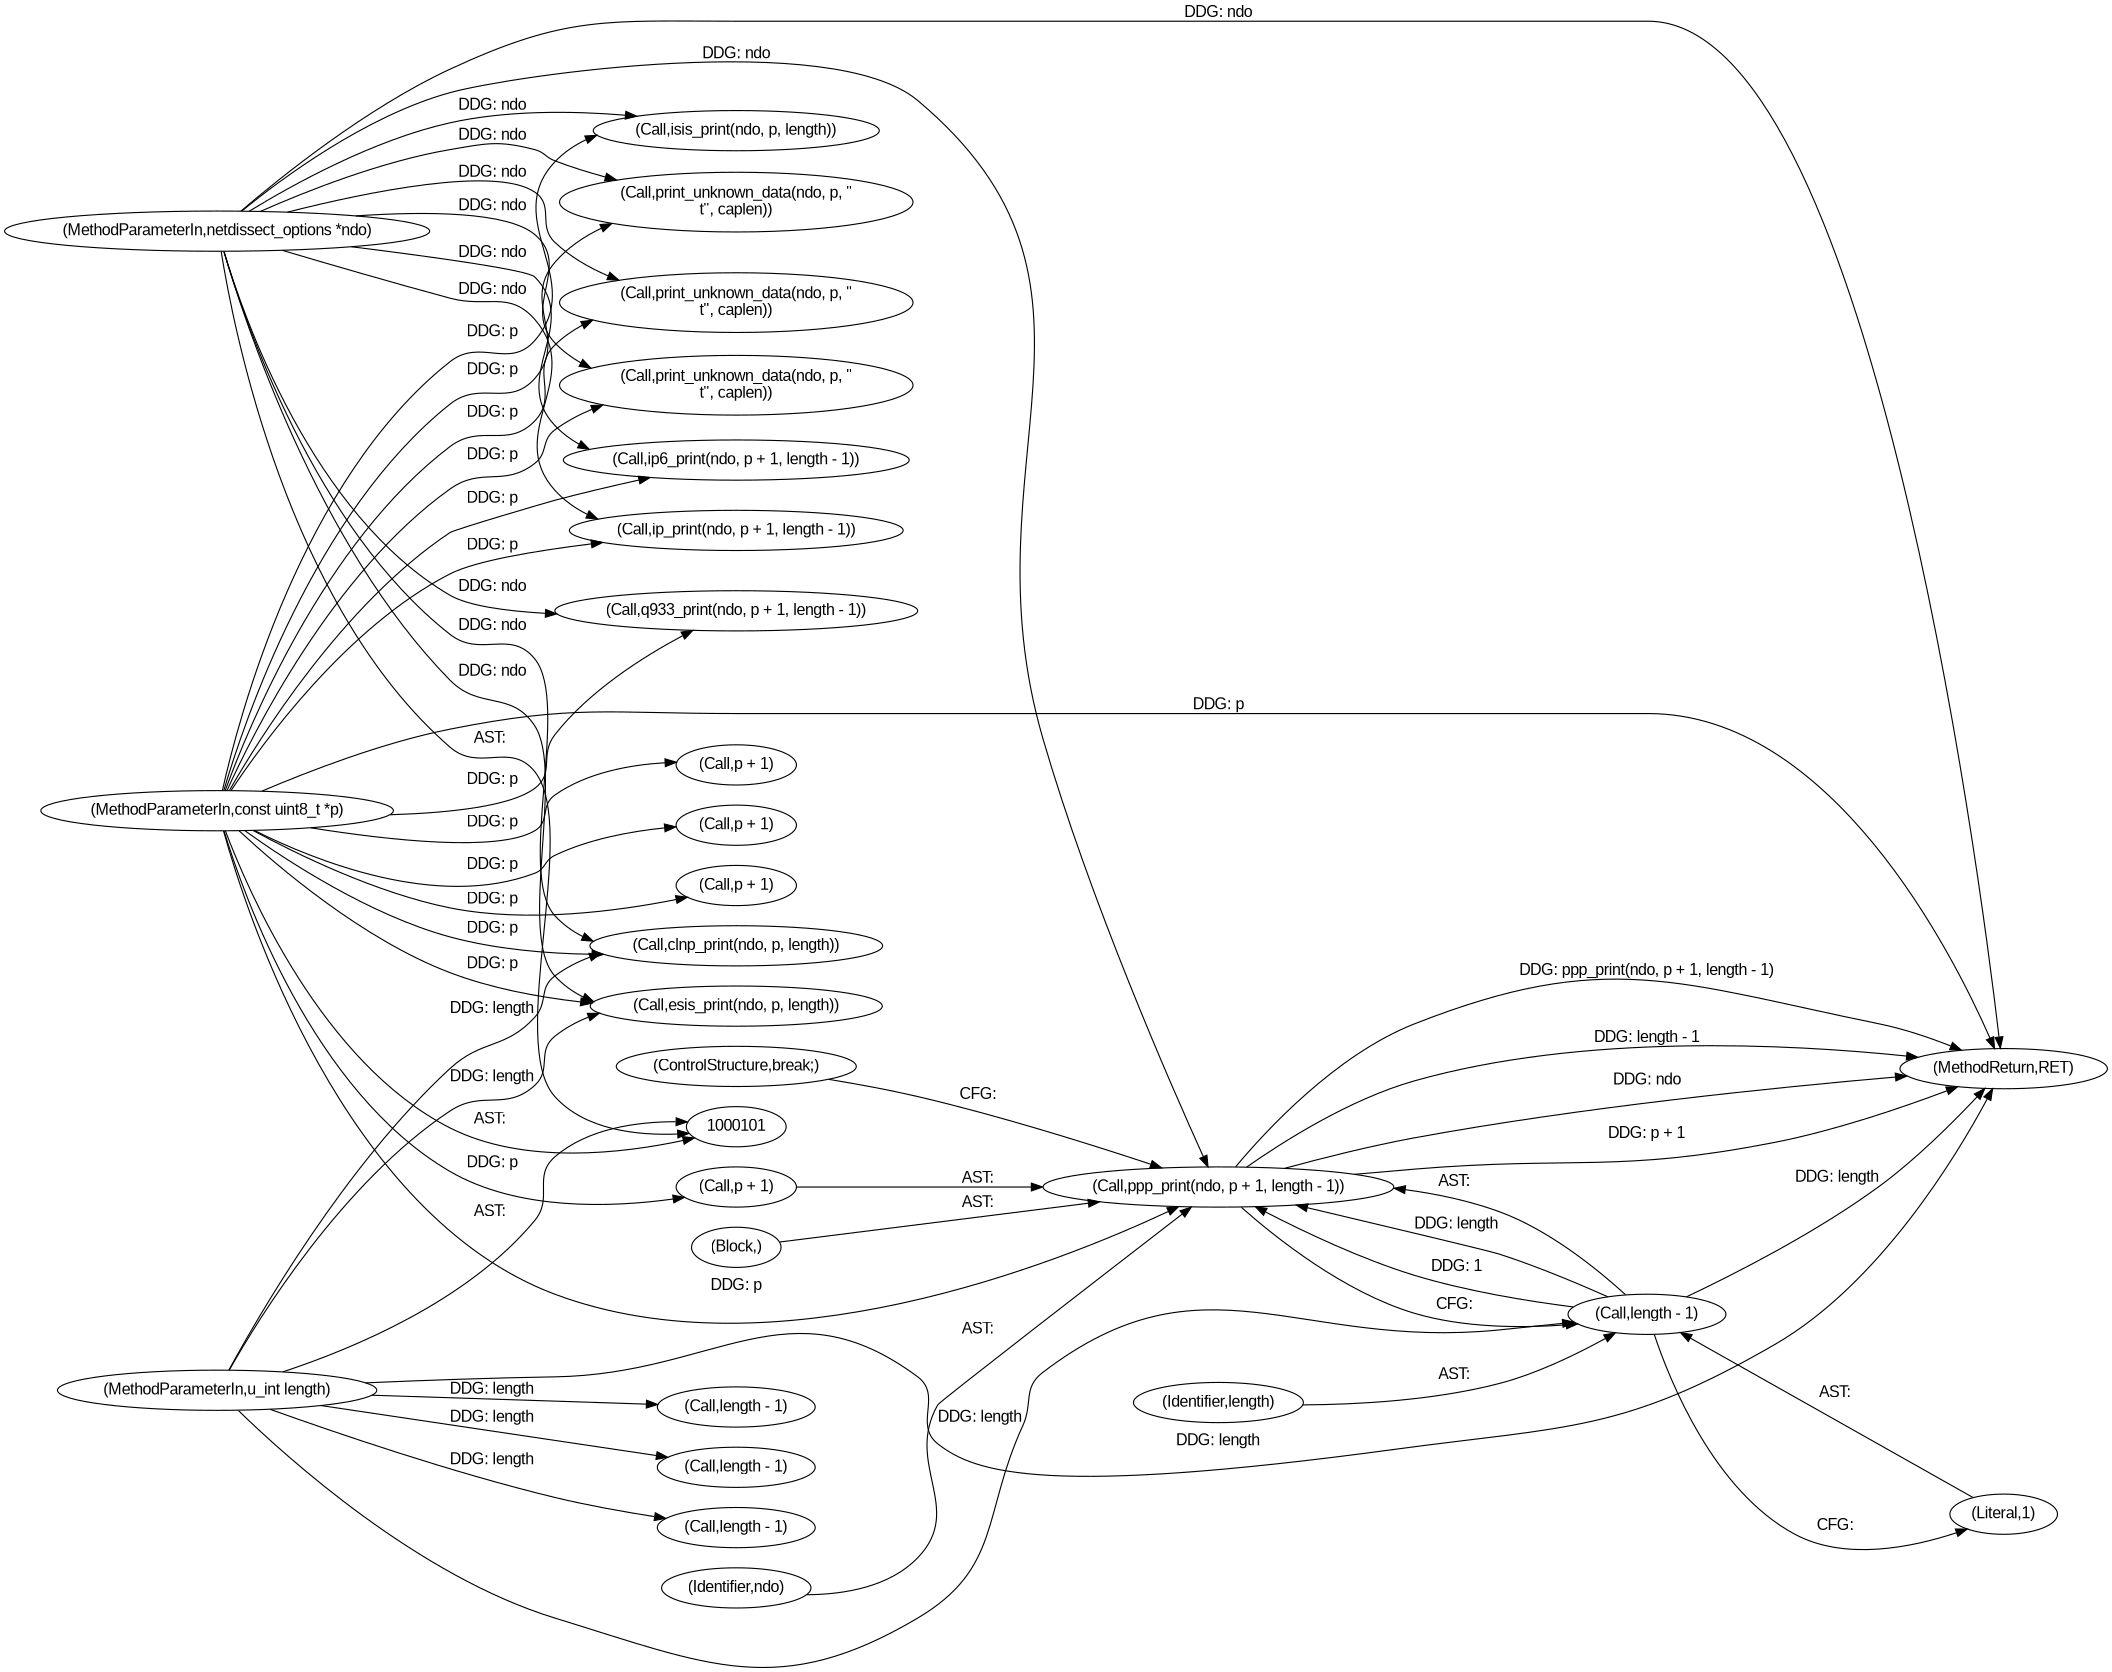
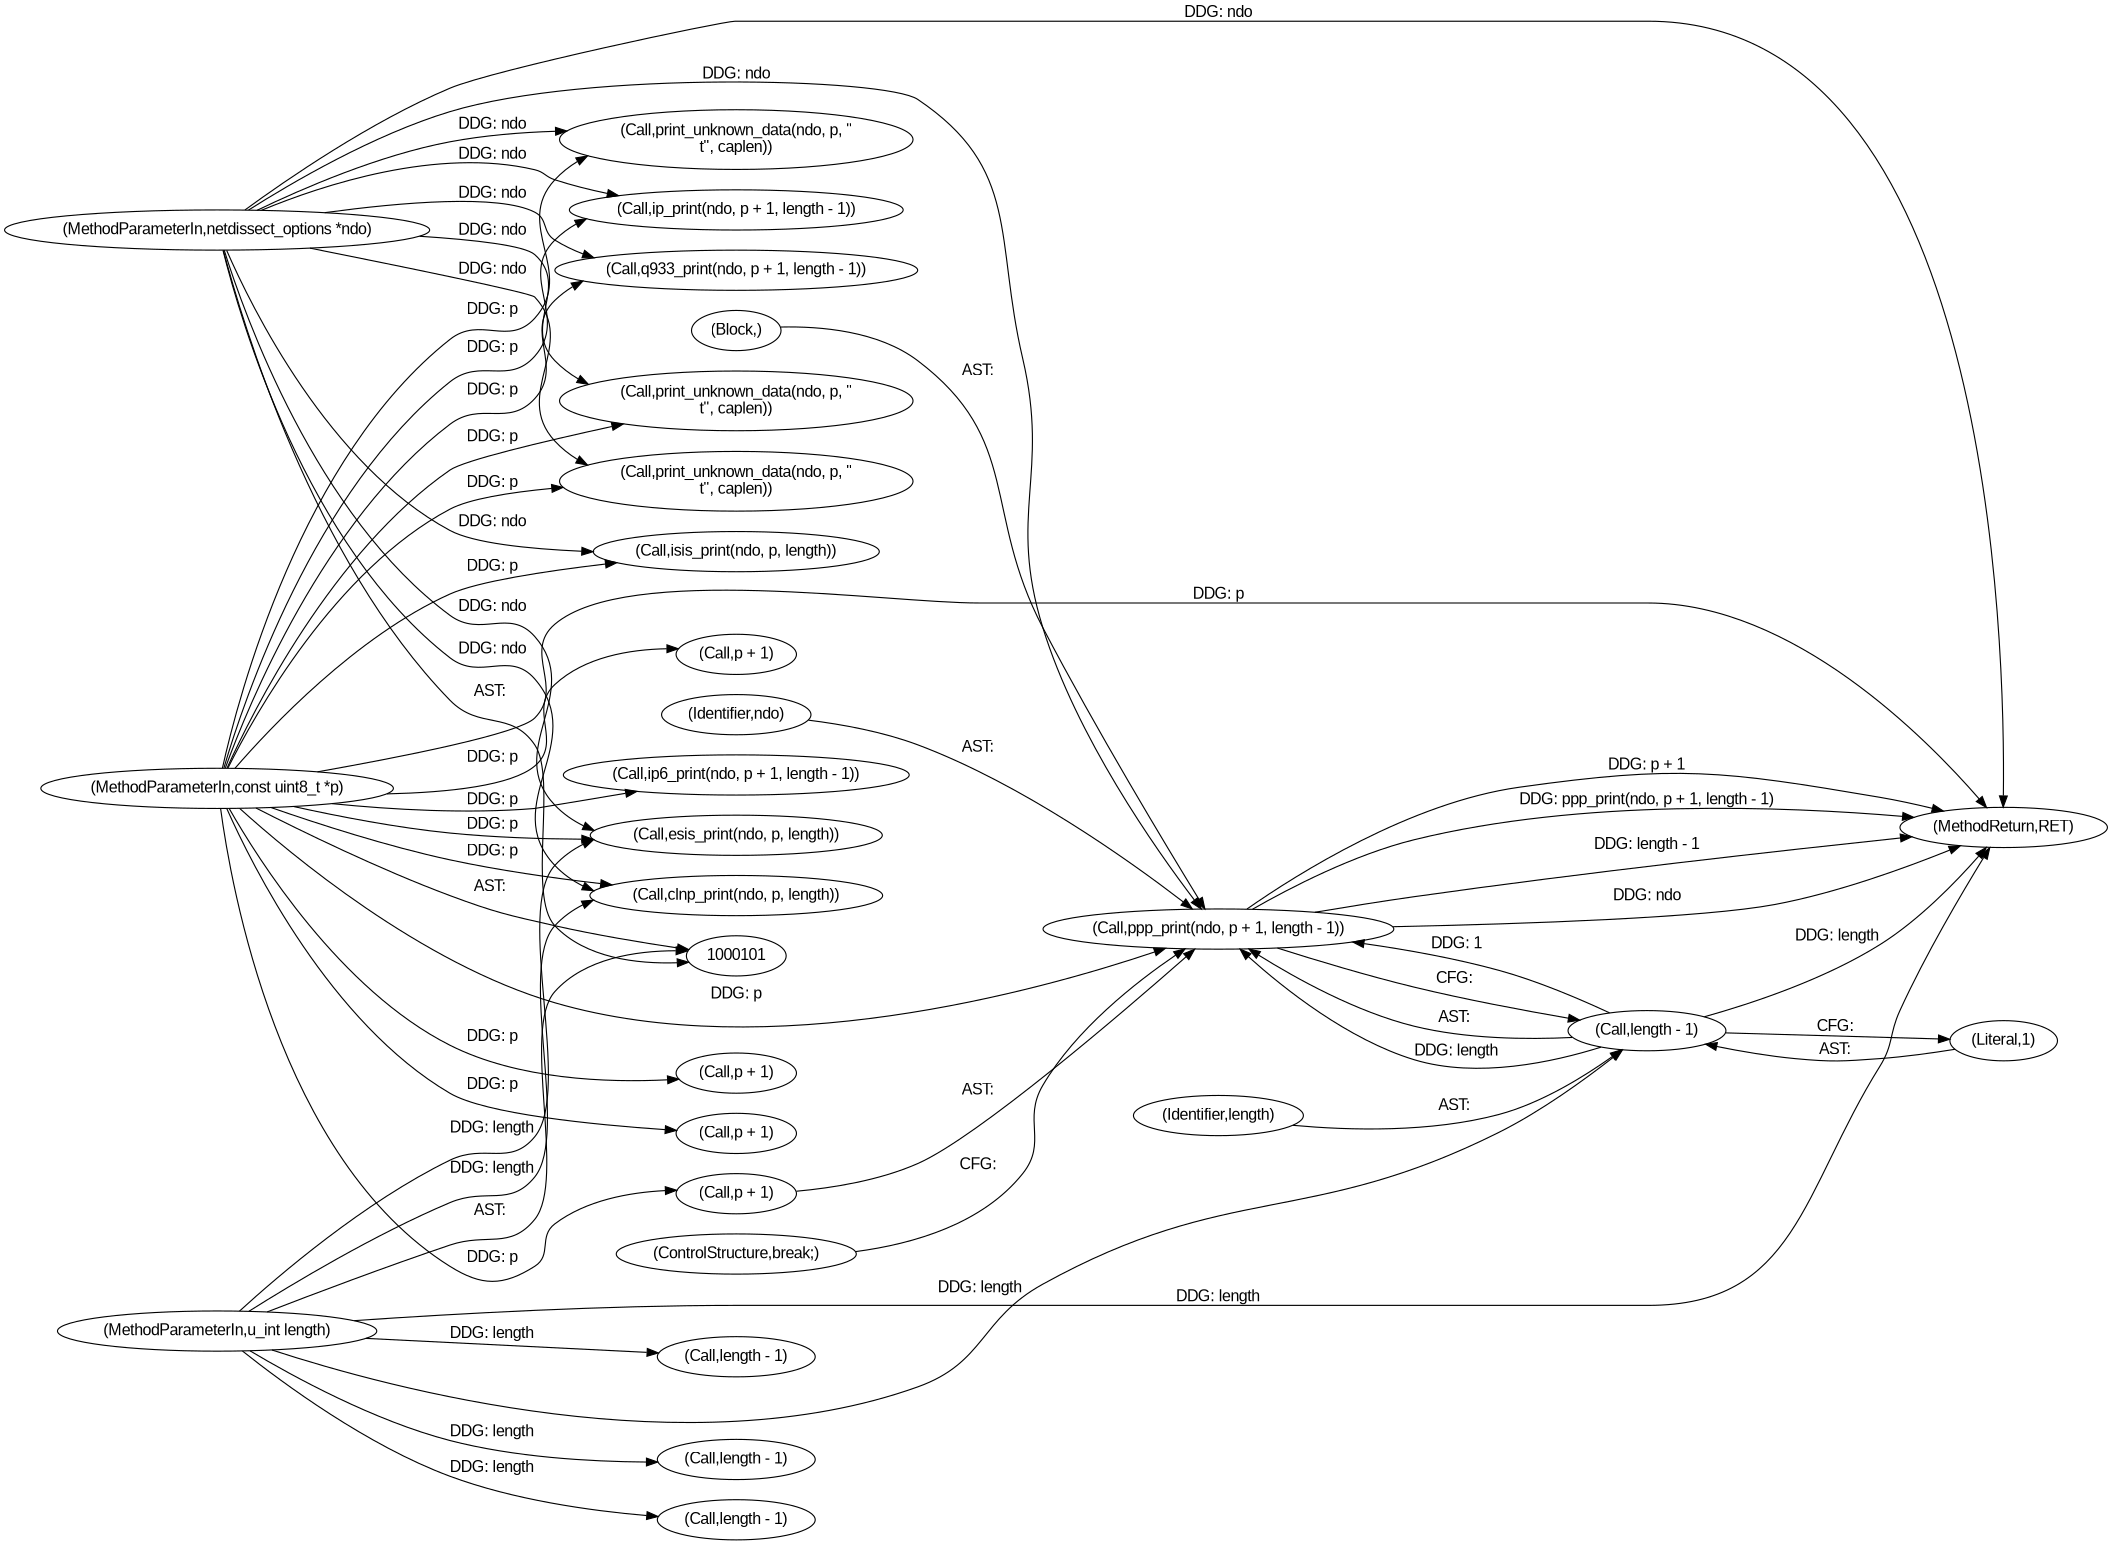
edge "(MethodParameterIn,netdissect_options *ndo)" -> "(Call,ip6_print(ndo, p + 1, length - 1))": removed, label "DDG: ndo"
